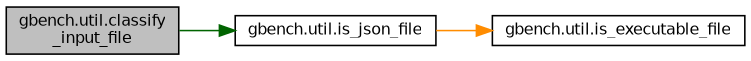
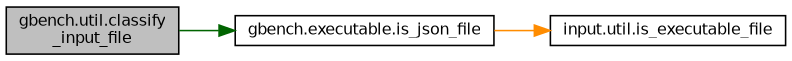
node "gbench.util.is_json_file": label "gbench.util.is_json_file" -> "gbench.executable.is_json_file"
node "gbench.util.is_executable_file": label "gbench.util.is_executable_file" -> "input.util.is_executable_file"
